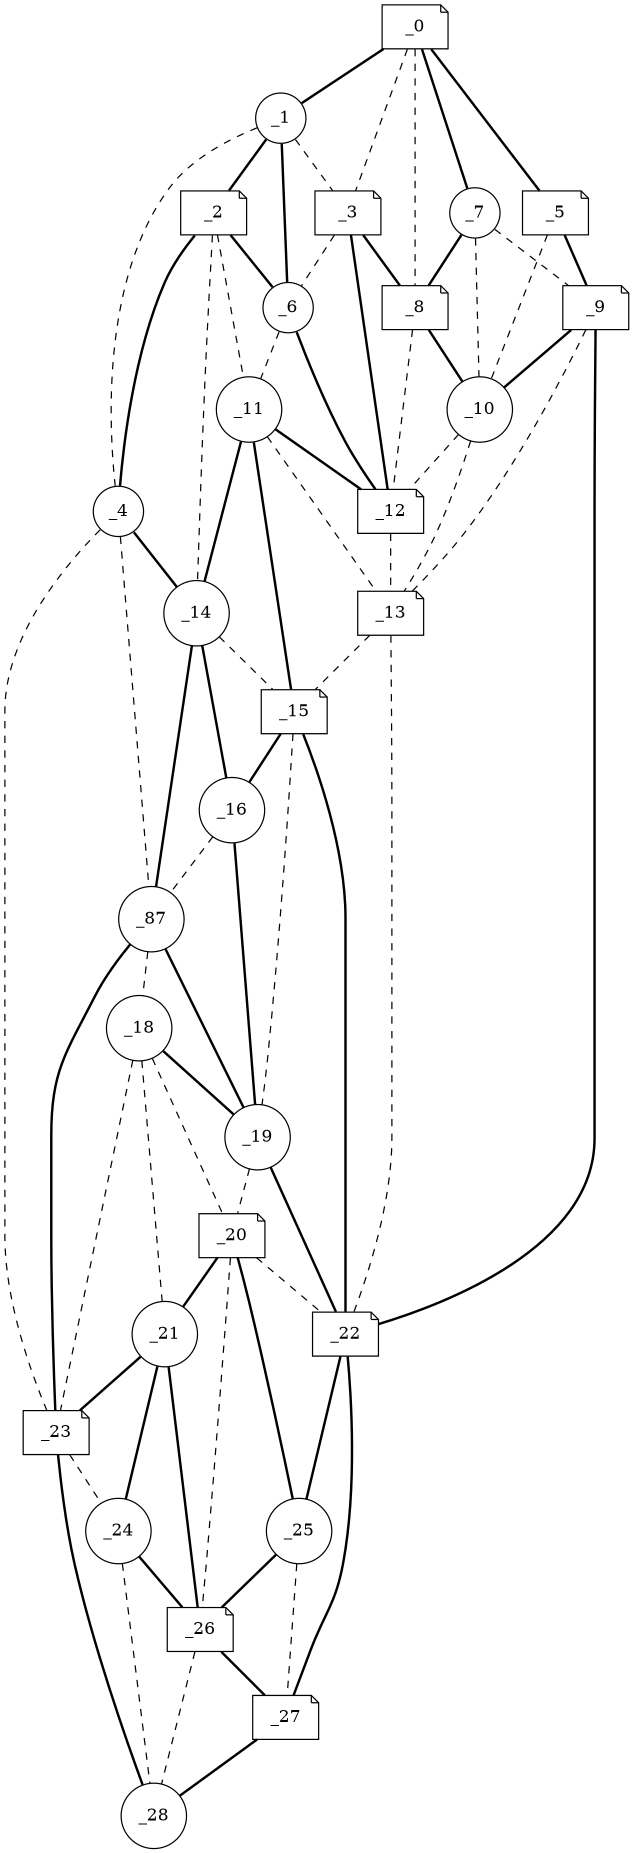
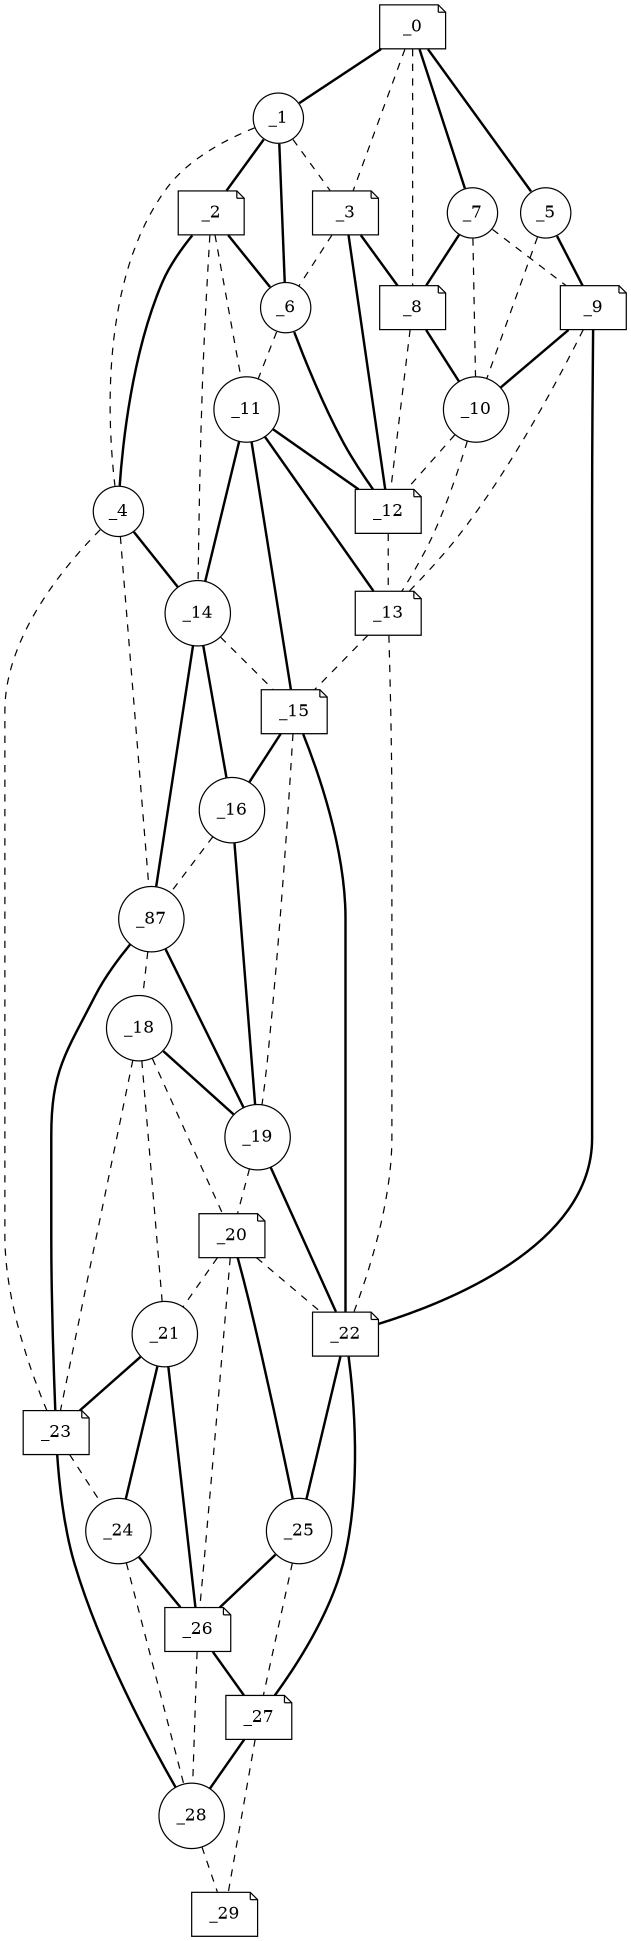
node "_5": shape note -> circle
edge "_11" -- "_13": style dashed -> bold
edge "_20" -- "_21": style bold -> dashed
node "_29": added
